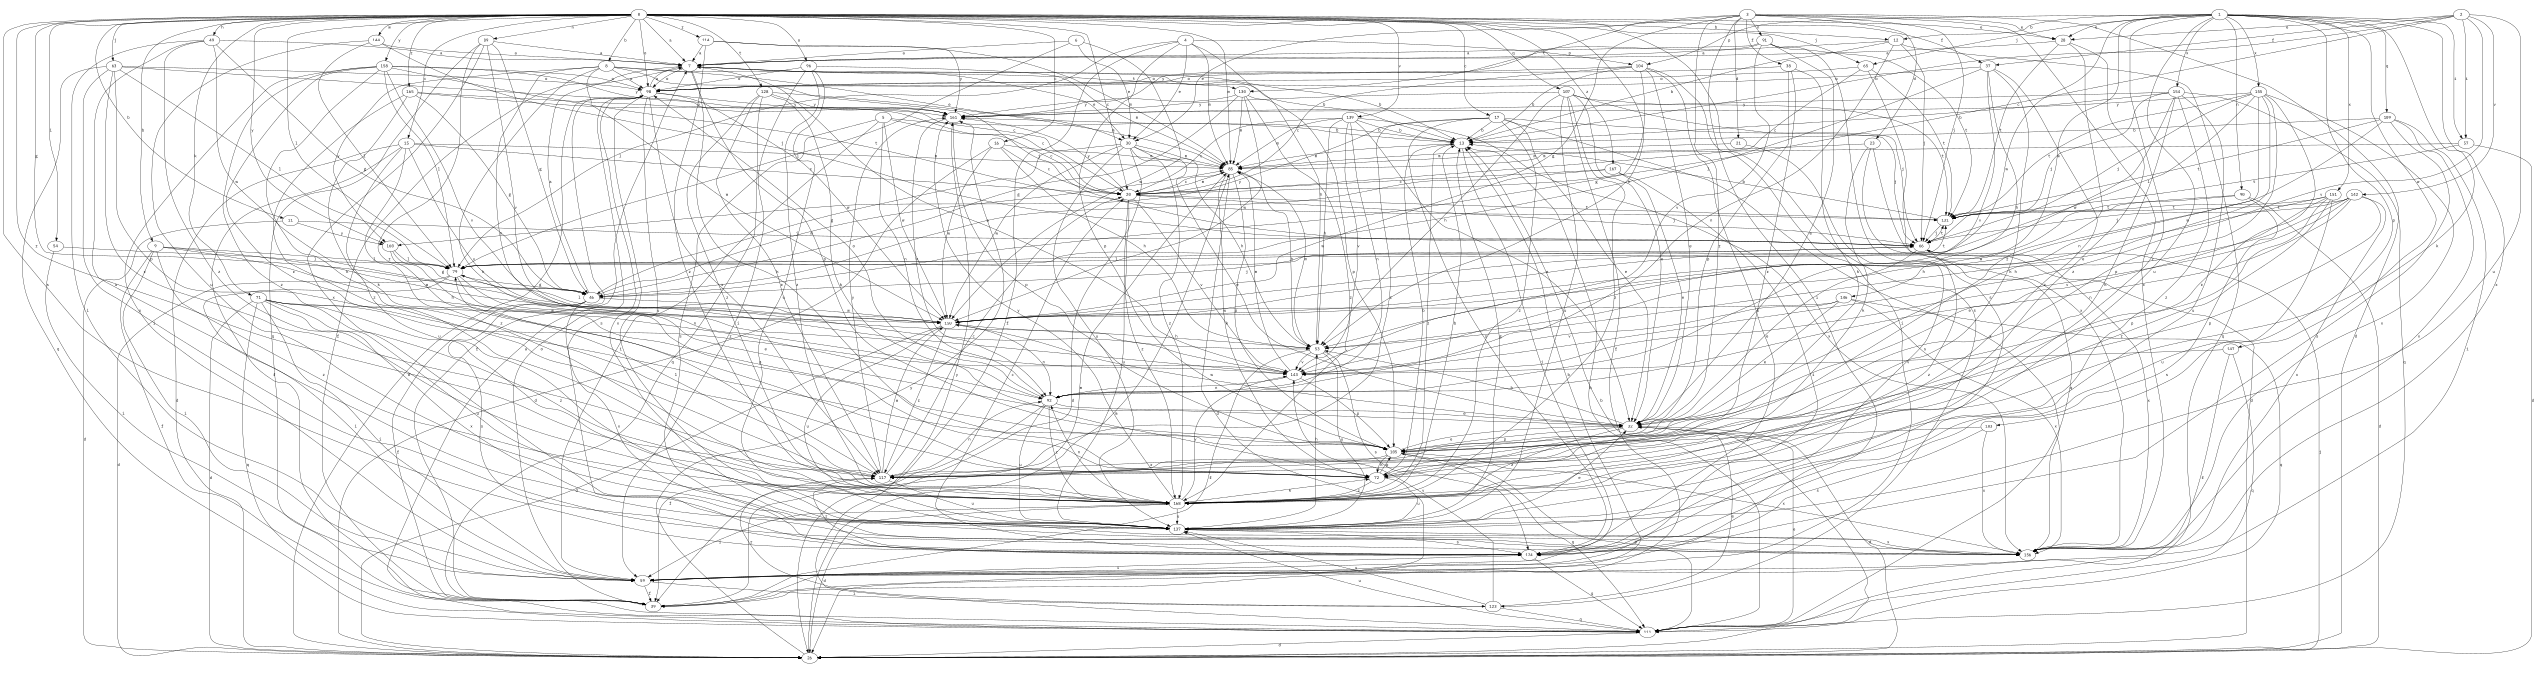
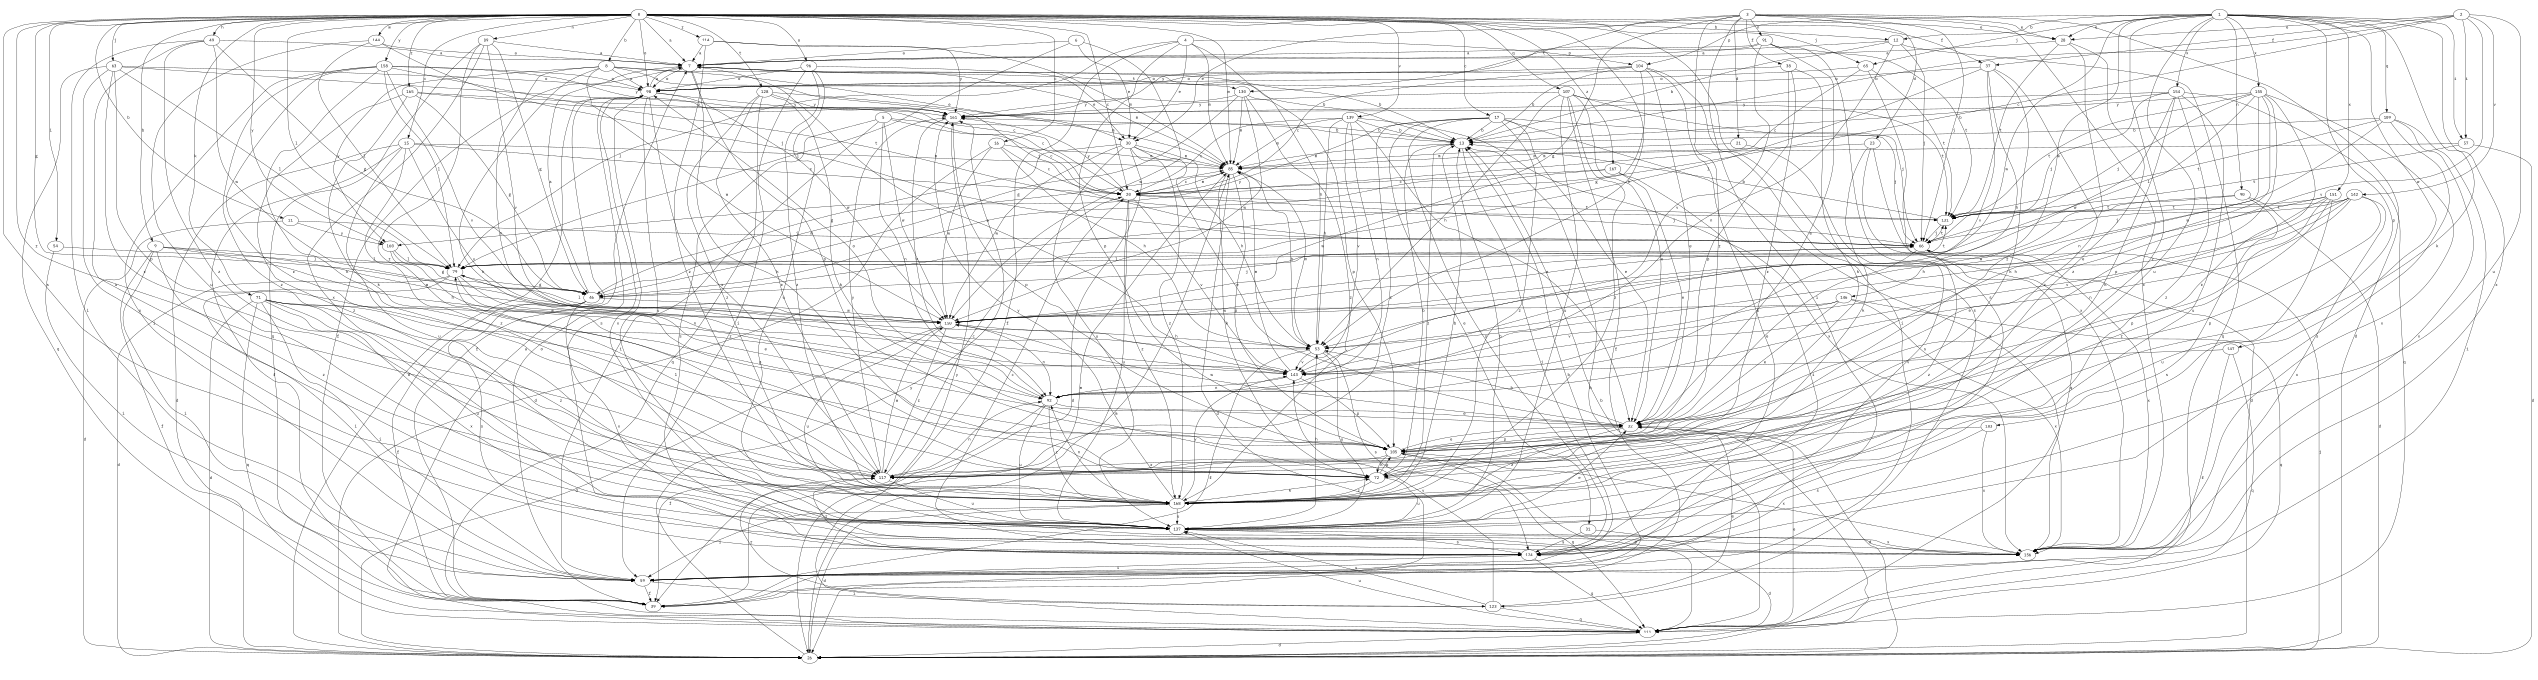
edge "137" -> "13": label "g" -> "b"
edge "165" -> "168": now "165" -> "137"
node "31": added
